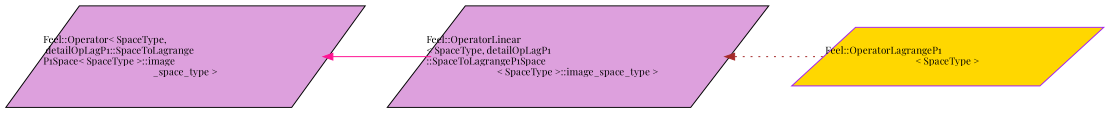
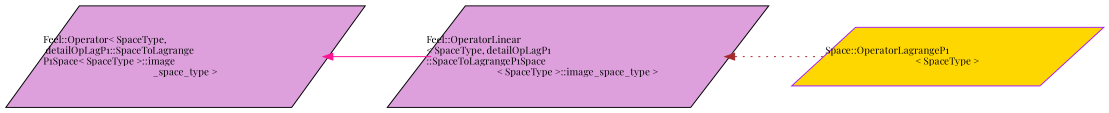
node "Feel::OperatorLagrangeP1 < SpaceType >": label "Feel::OperatorLagrangeP1 < SpaceType >" -> "Space::OperatorLagrangeP1 < SpaceType >"
